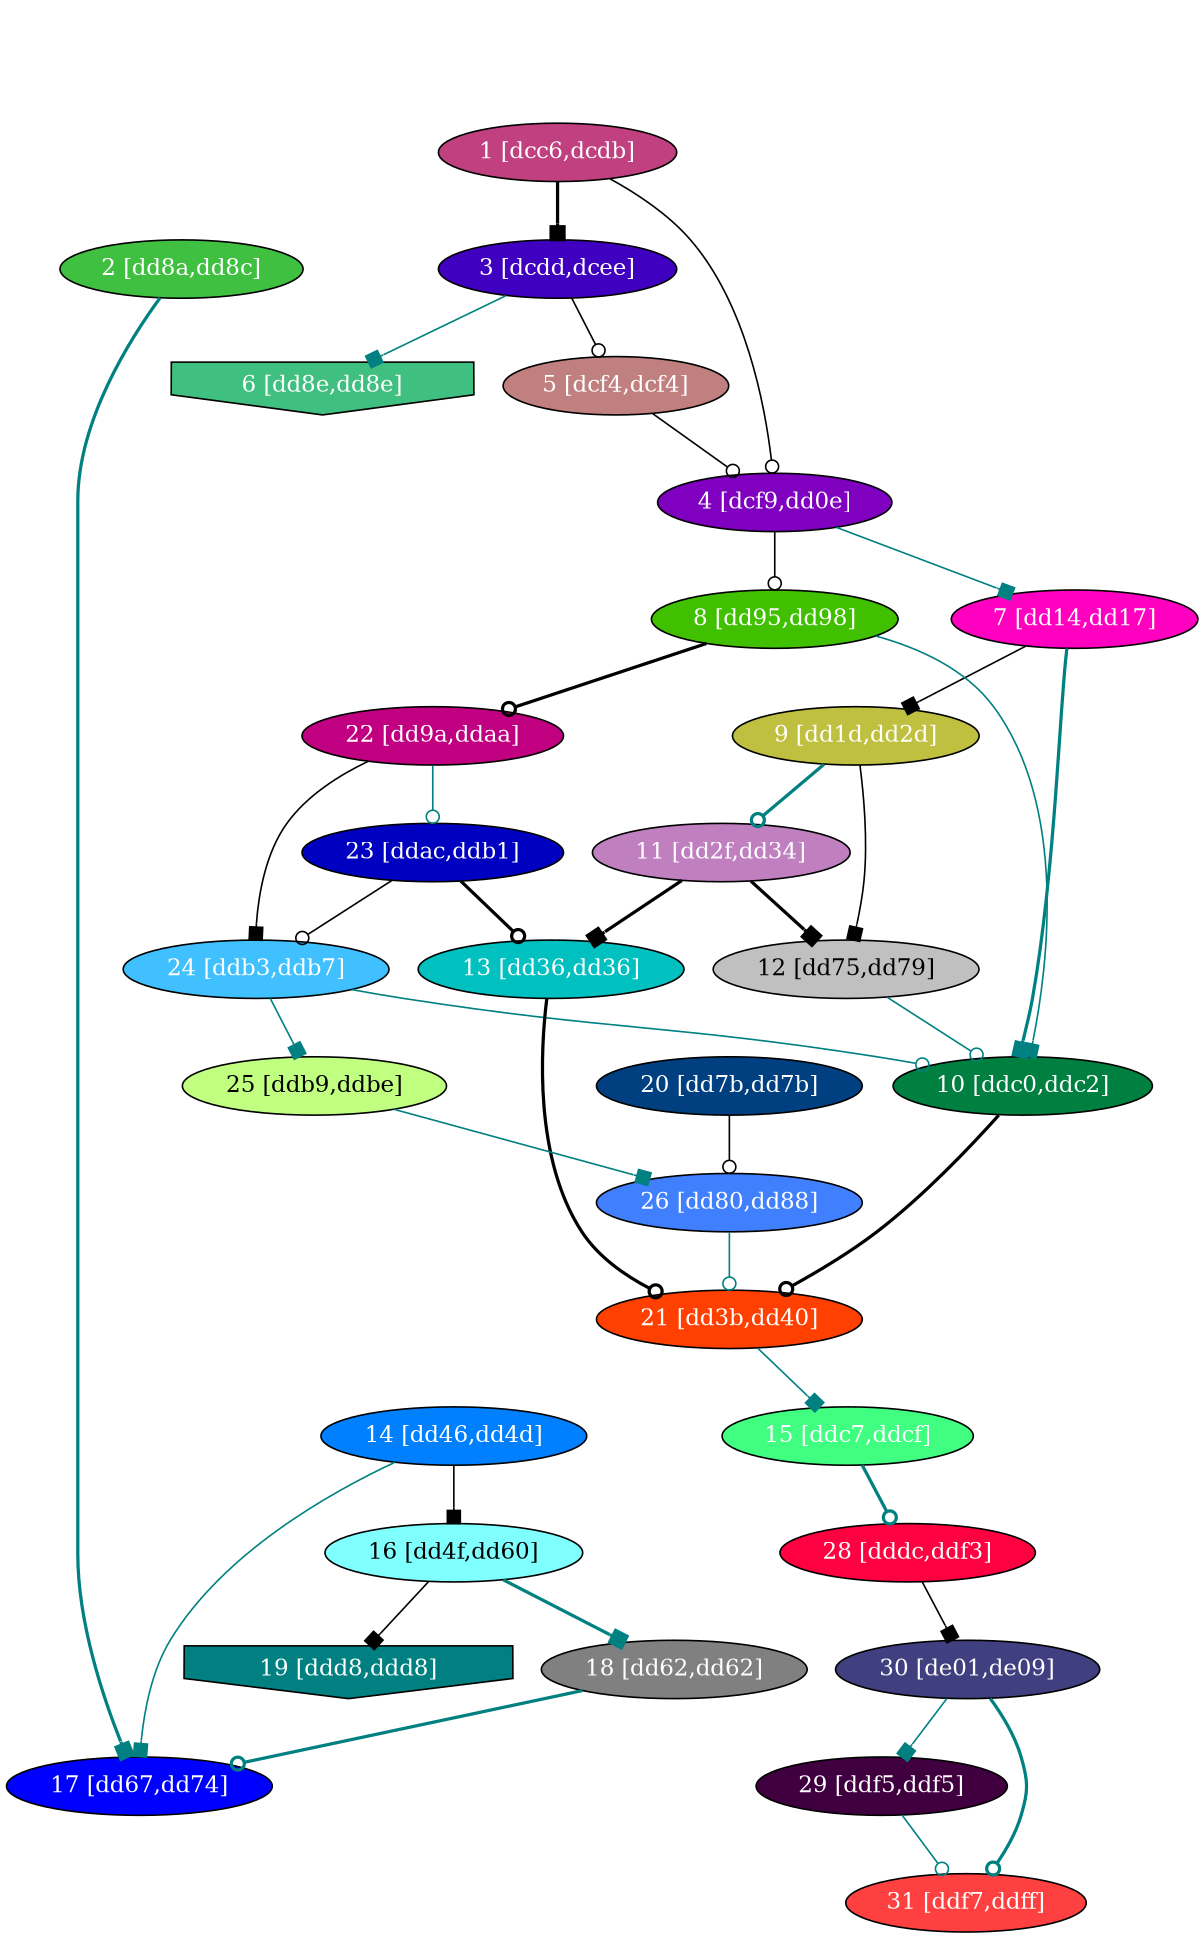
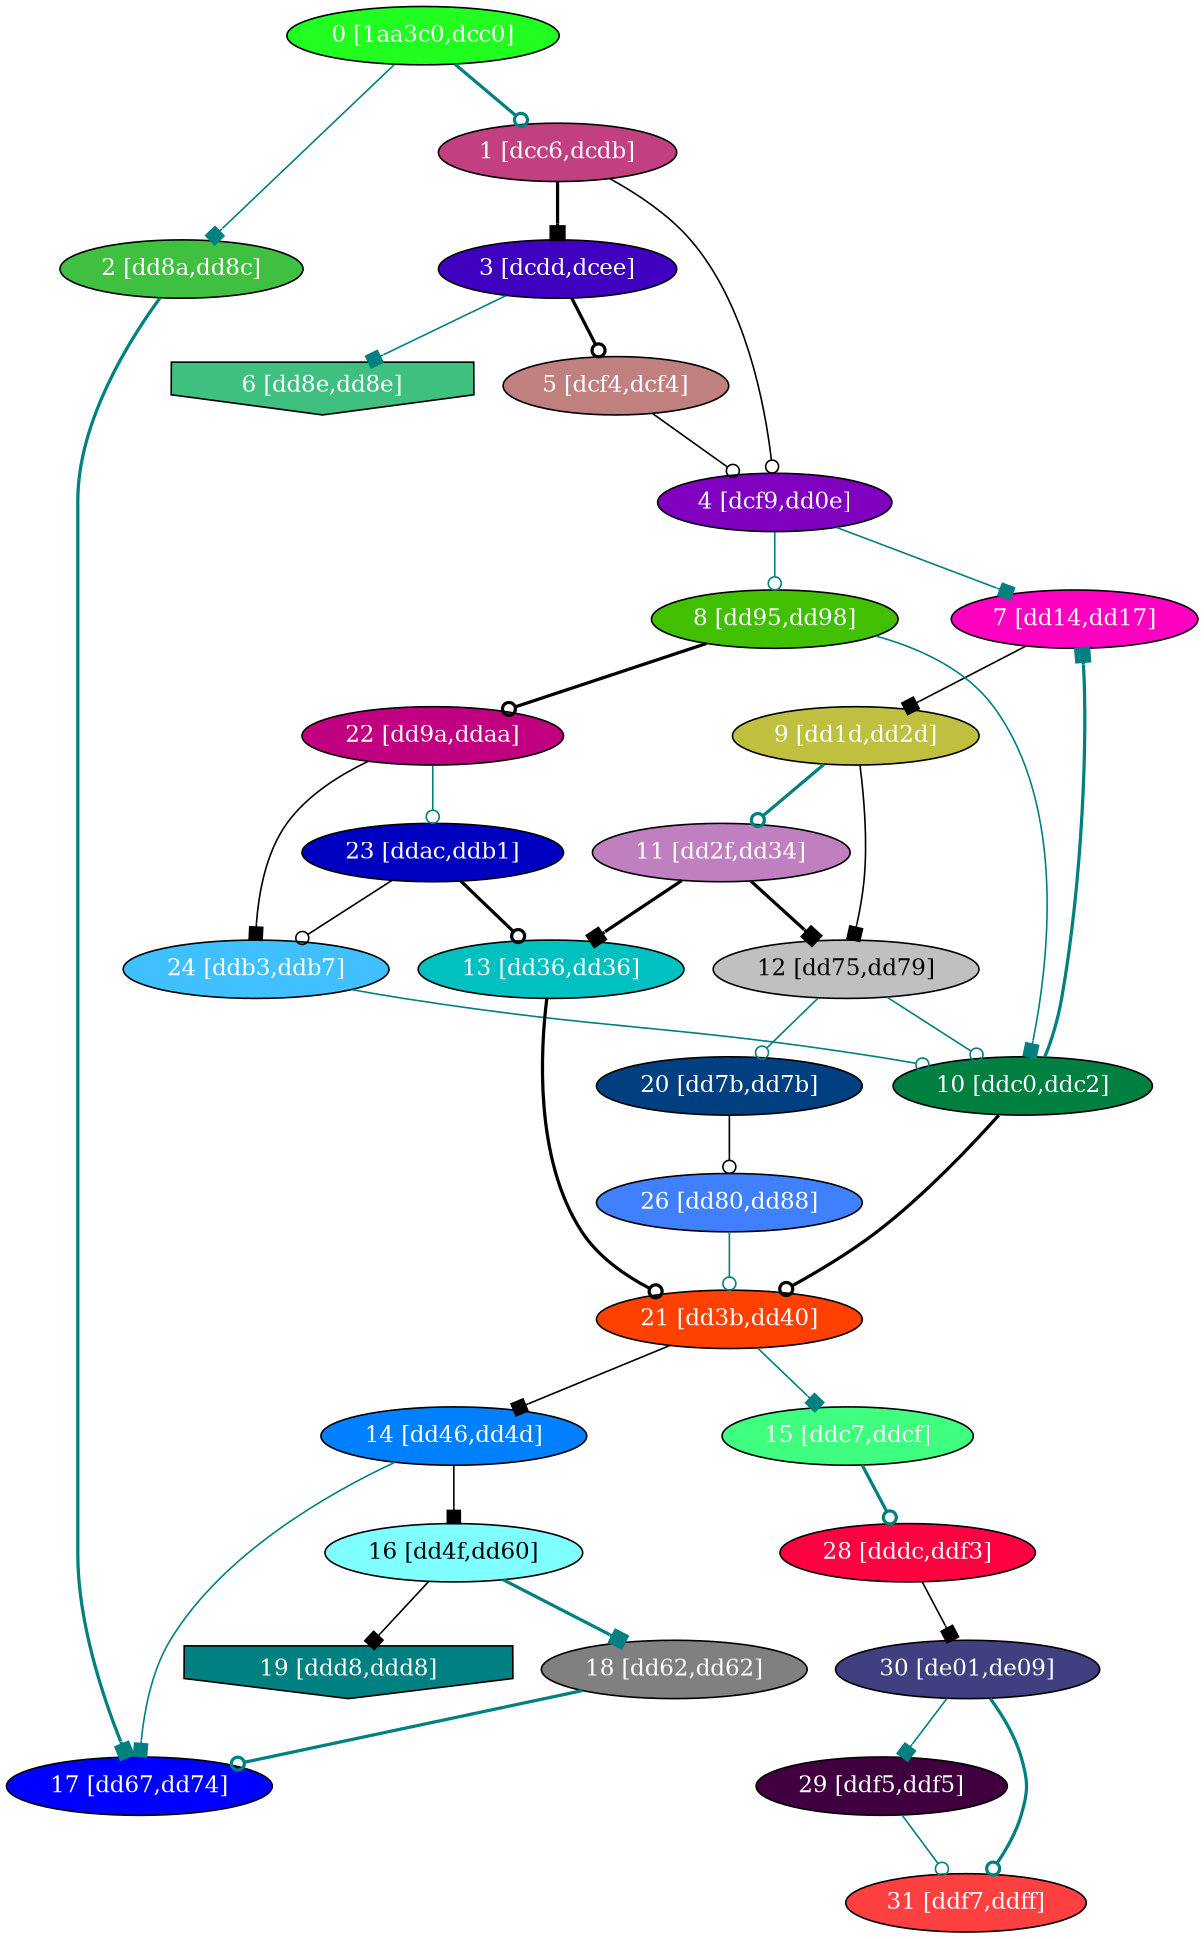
node "0 [1aa3c0,dcc0]": added
edge "3 [dcdd,dcee]" -> "5 [dcf4,dcf4]": style solid -> bold
edge "4 [dcf9,dd0e]" -> "8 [dd95,dd98]": color black -> teal
edge "7 [dd14,dd17]" -> "10 [ddc0,ddc2]": reversed
edge "12 [dd75,dd79]" -> "20 [dd7b,dd7b]": added
node "25 [ddb9,ddbe]": removed
edge "21 [dd3b,dd40]" -> "14 [dd46,dd4d]": added
